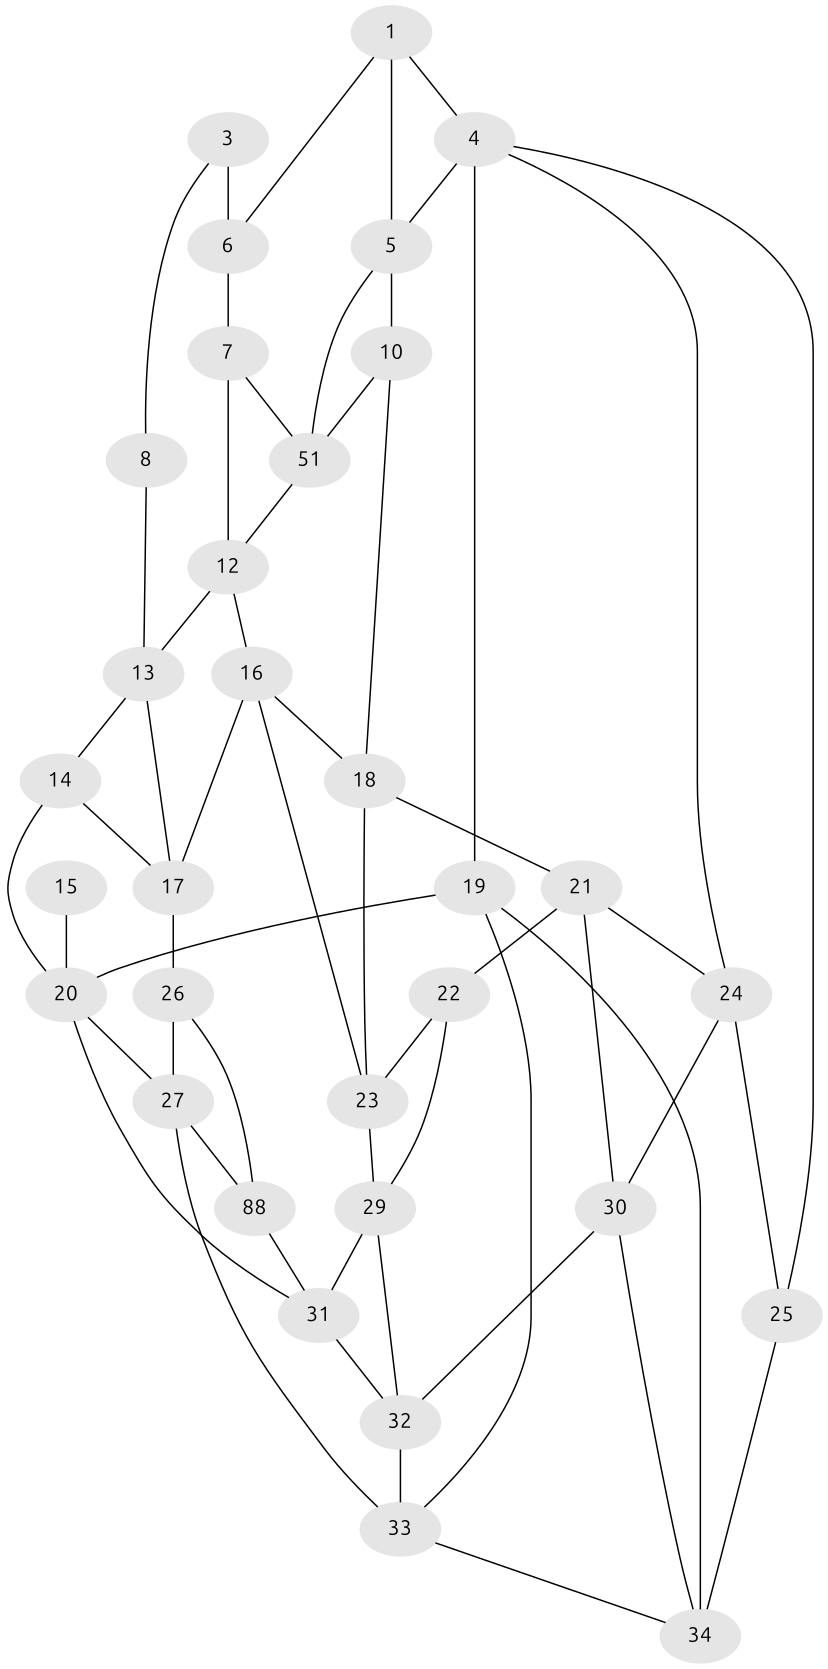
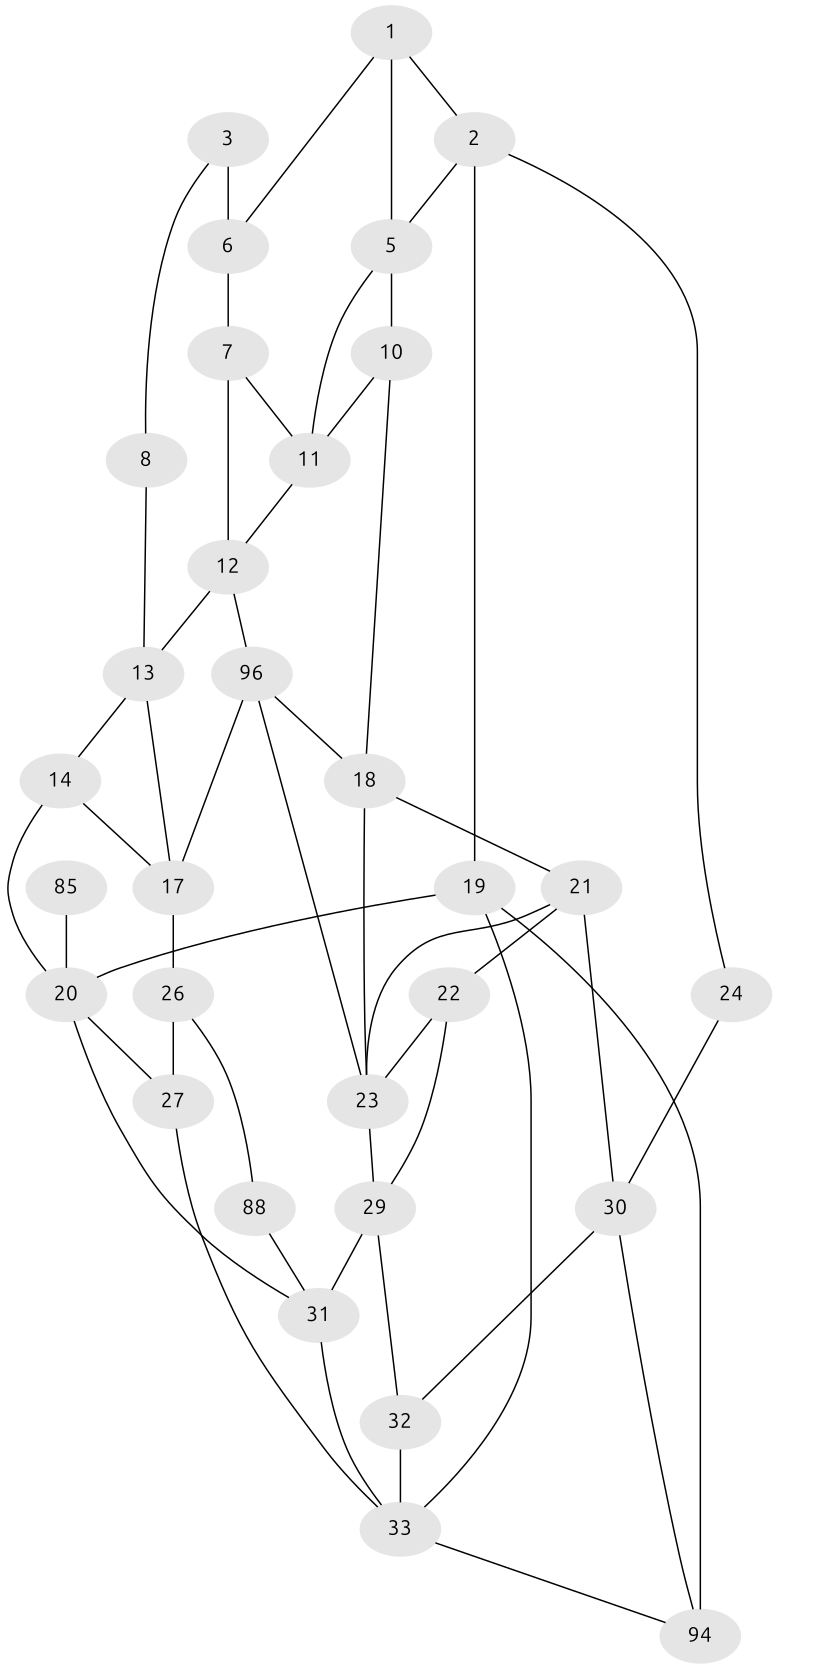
node "4": label "4" -> "2"
node "51": label "51" -> "11"
node "16": label "16" -> "96"
node "15": label "15" -> "85"
edge "21" -- "24": now "21" -- "23"
edge "27" -- "88": removed
node "25": removed
edge "31" -- "32": now "31" -- "33"
node "34": label "34" -> "94"
